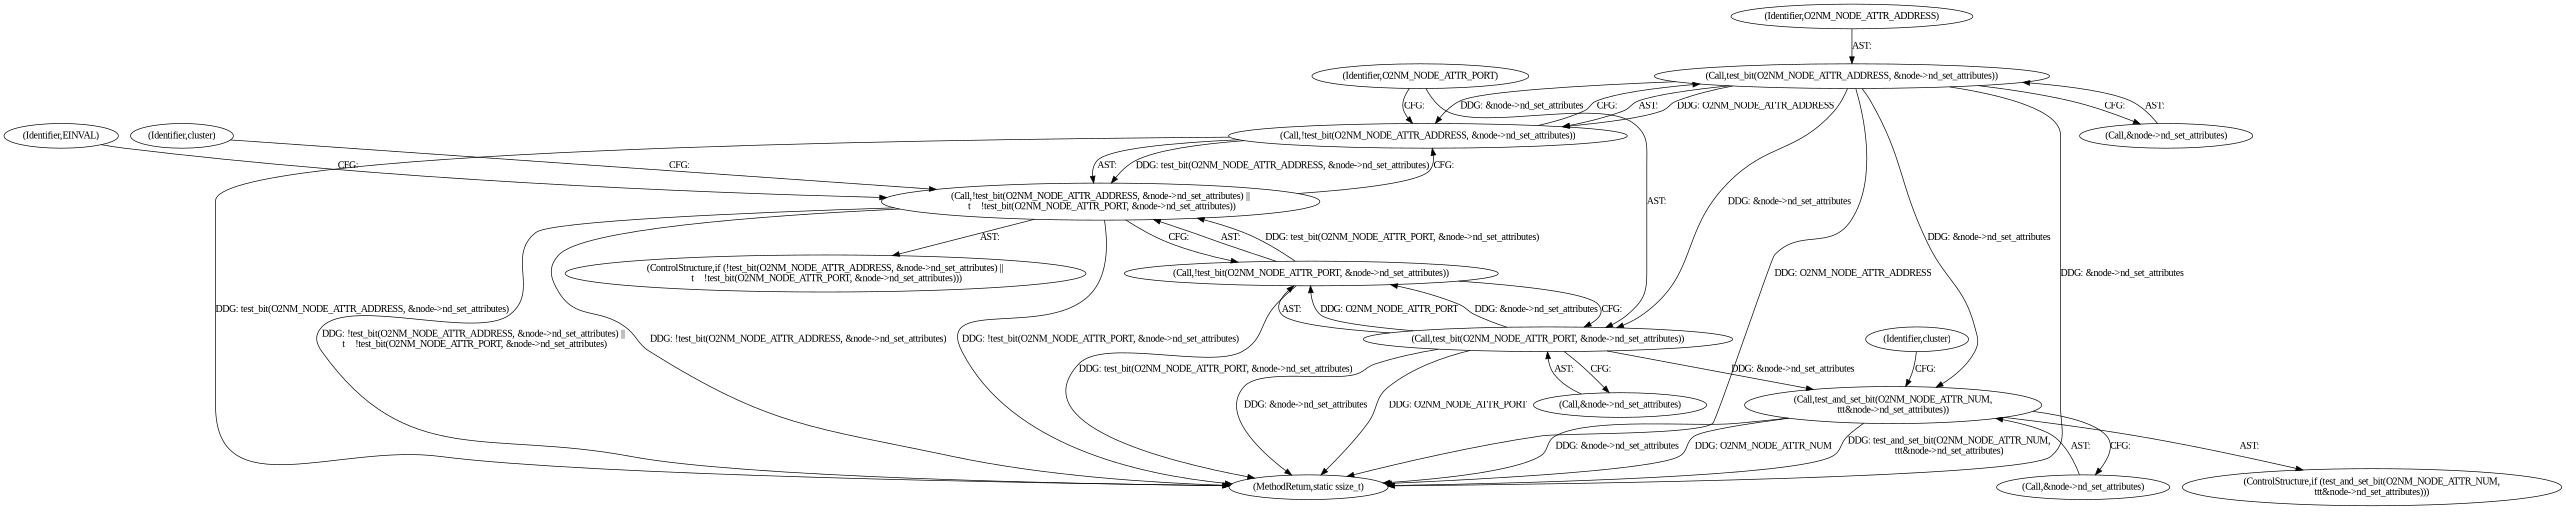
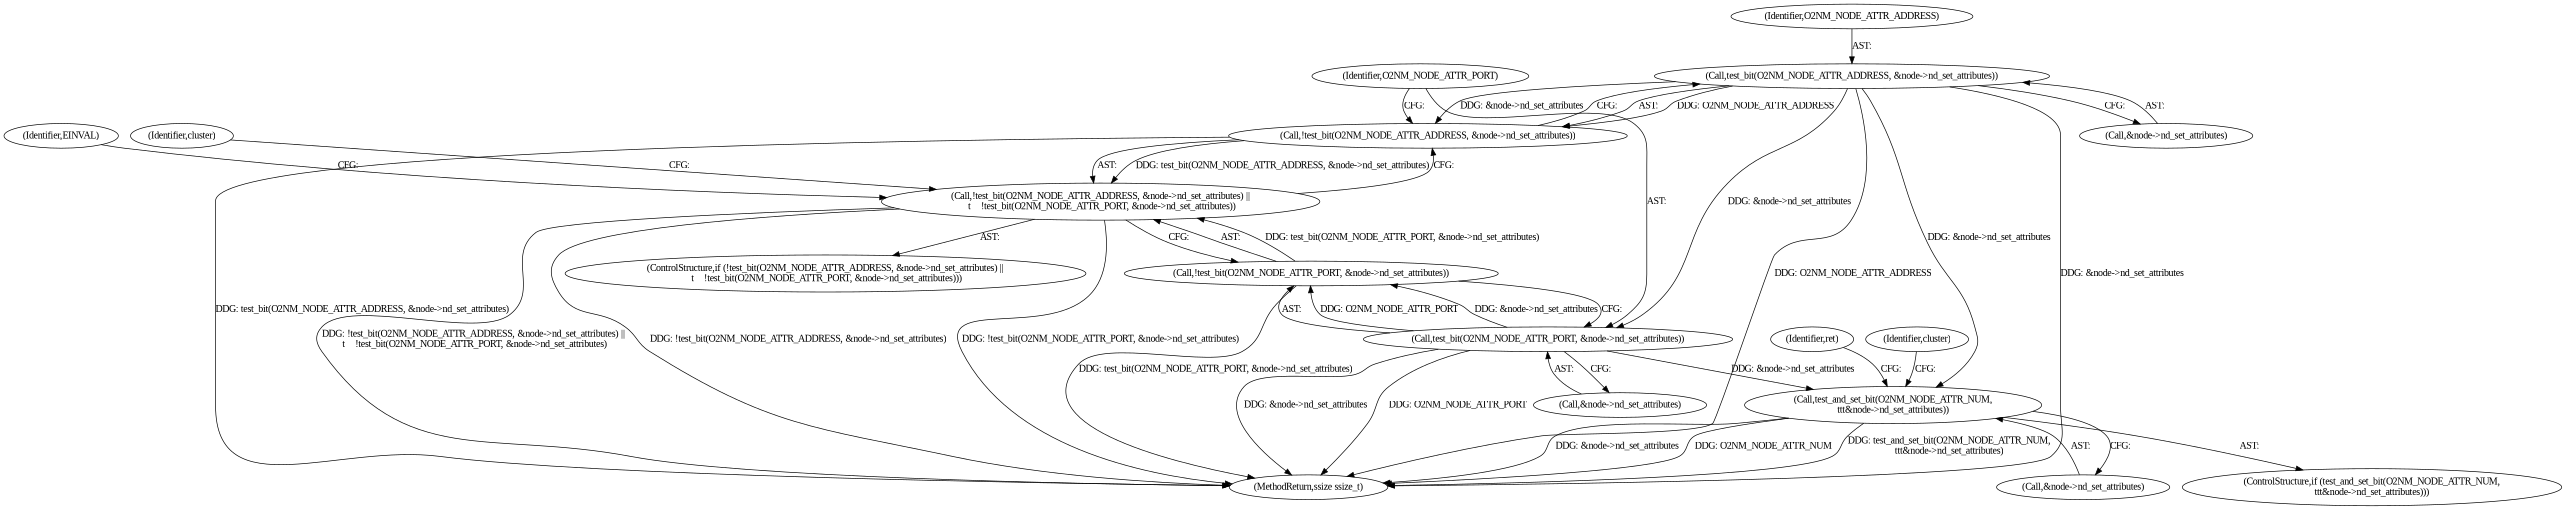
node "(Identifier,ret)": added
node "(MethodReturn,static ssize_t)": label "(MethodReturn,static ssize_t)" -> "(MethodReturn,ssize ssize_t)"
